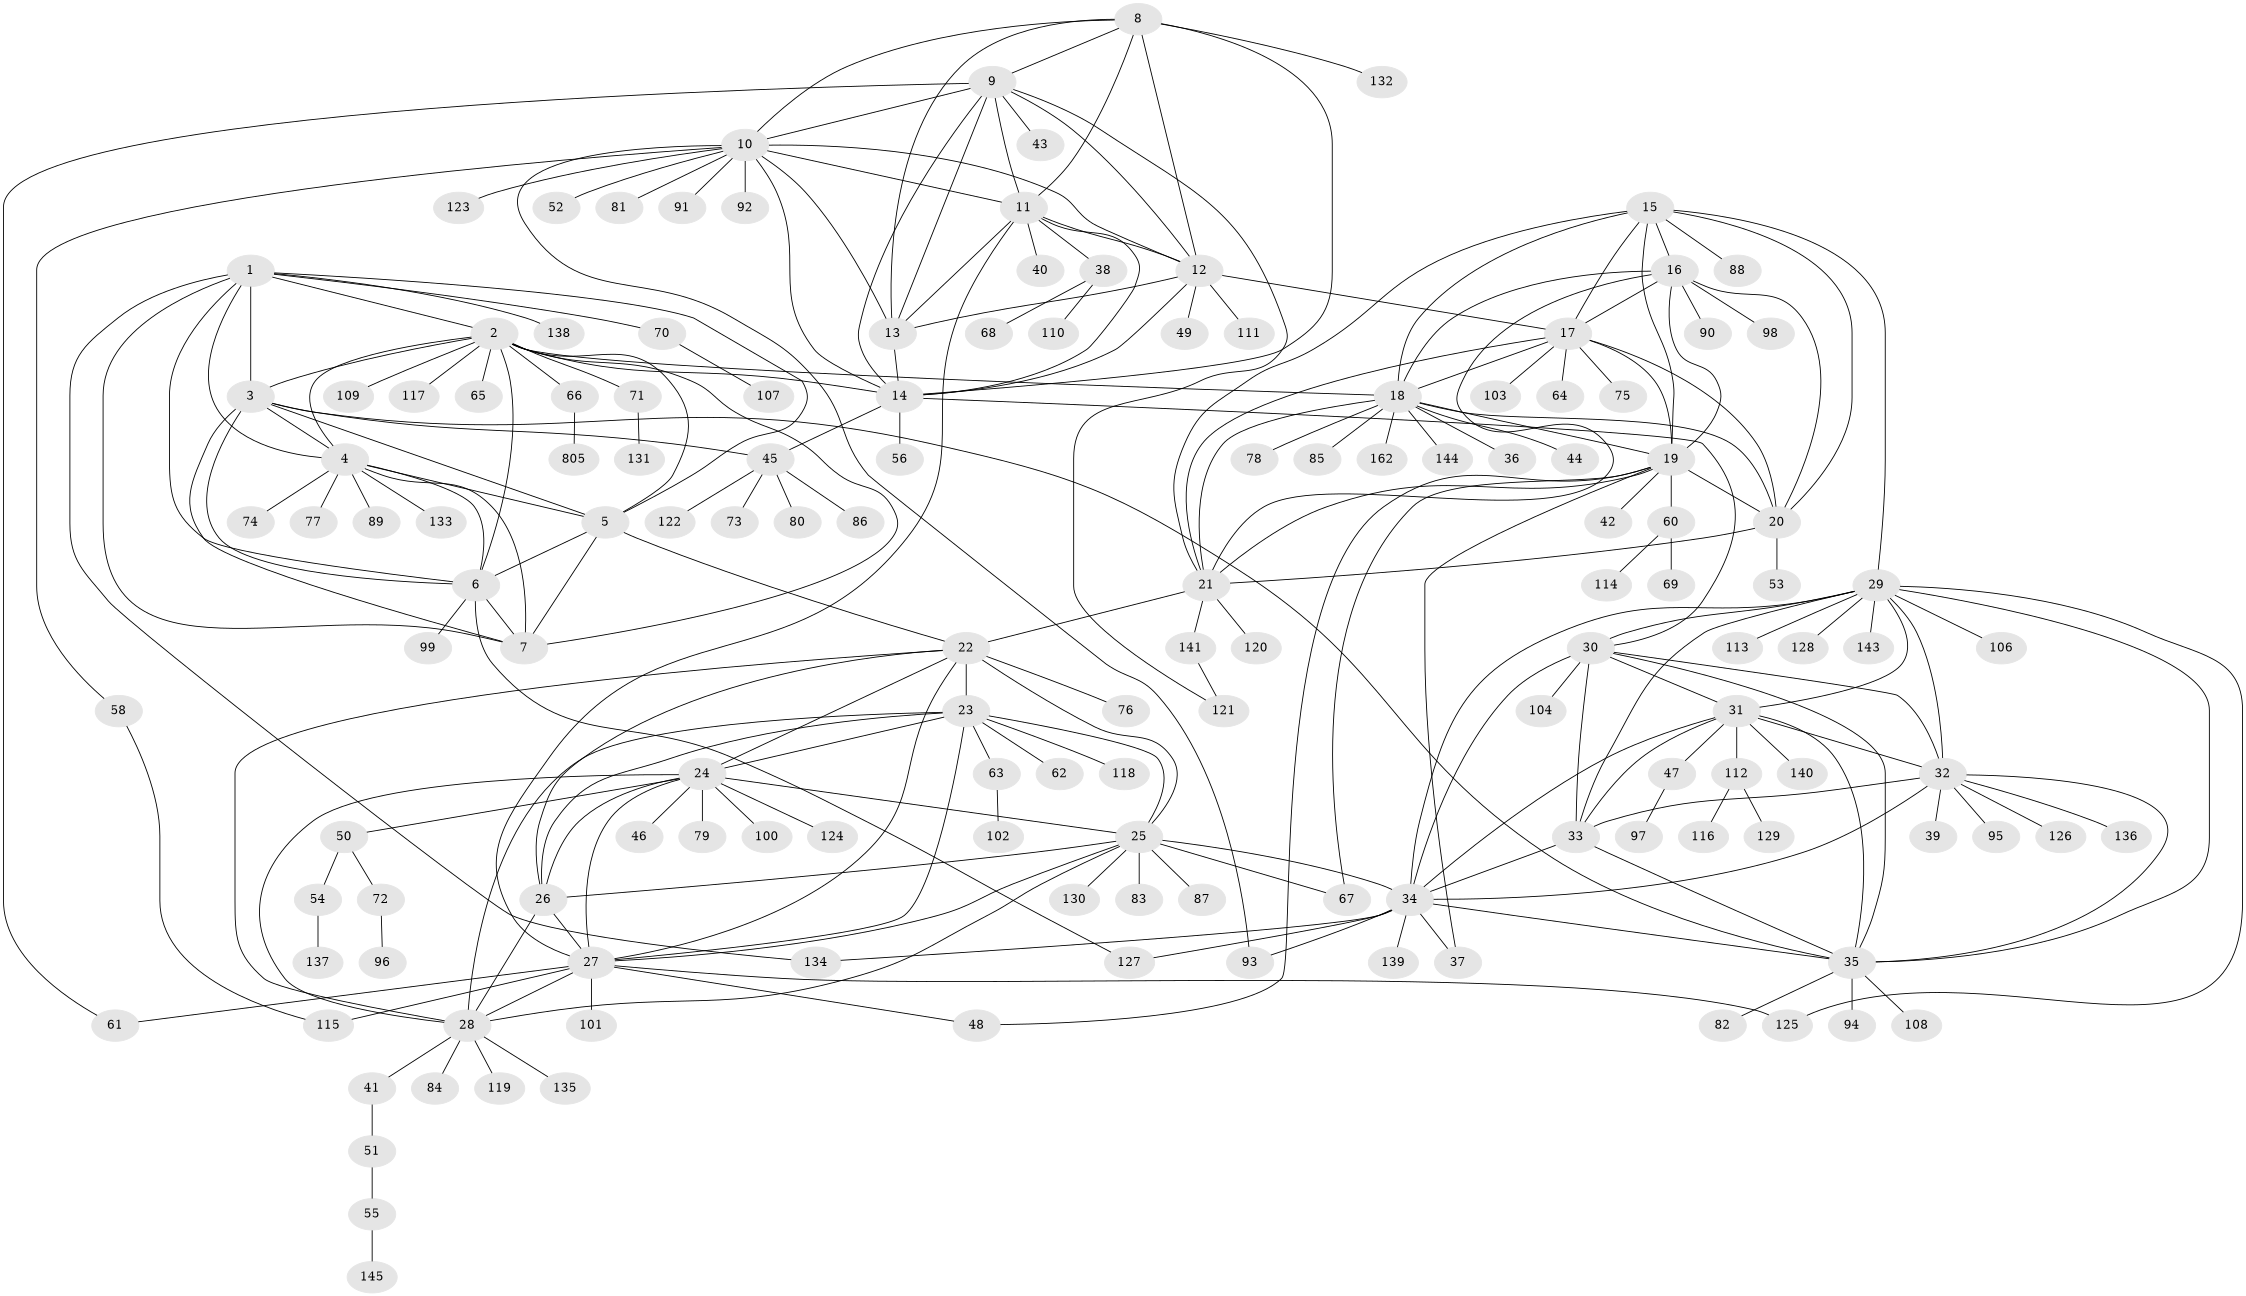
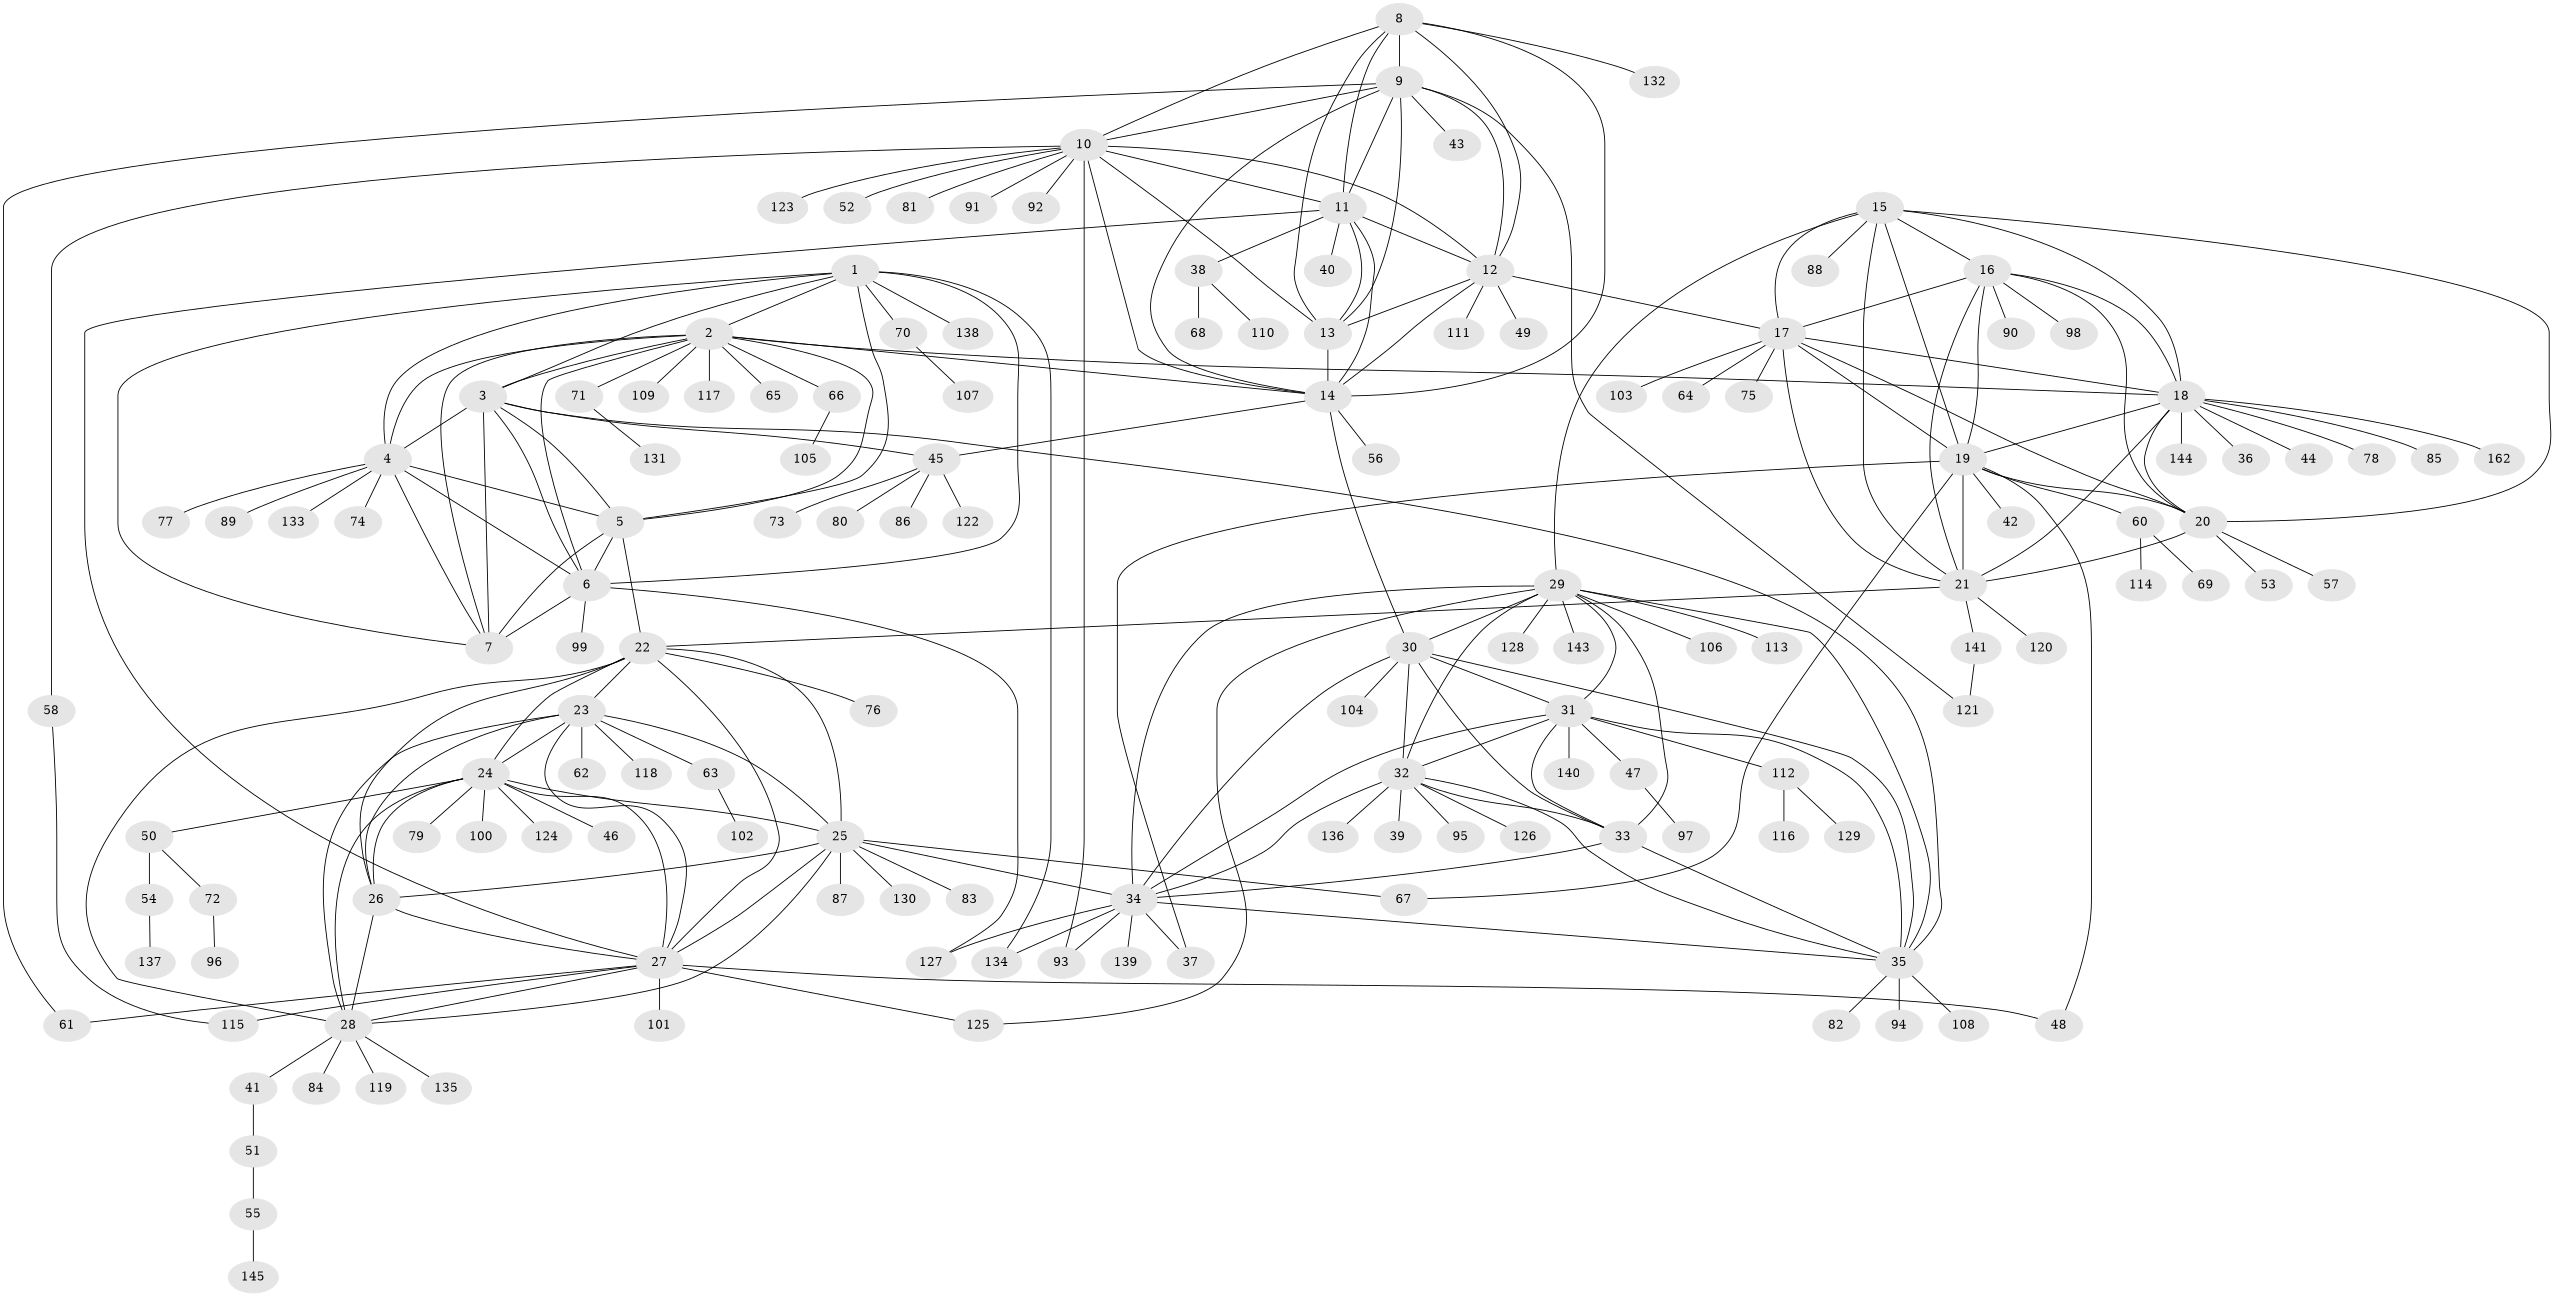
node "805": label "805" -> "105"
node "57": added
